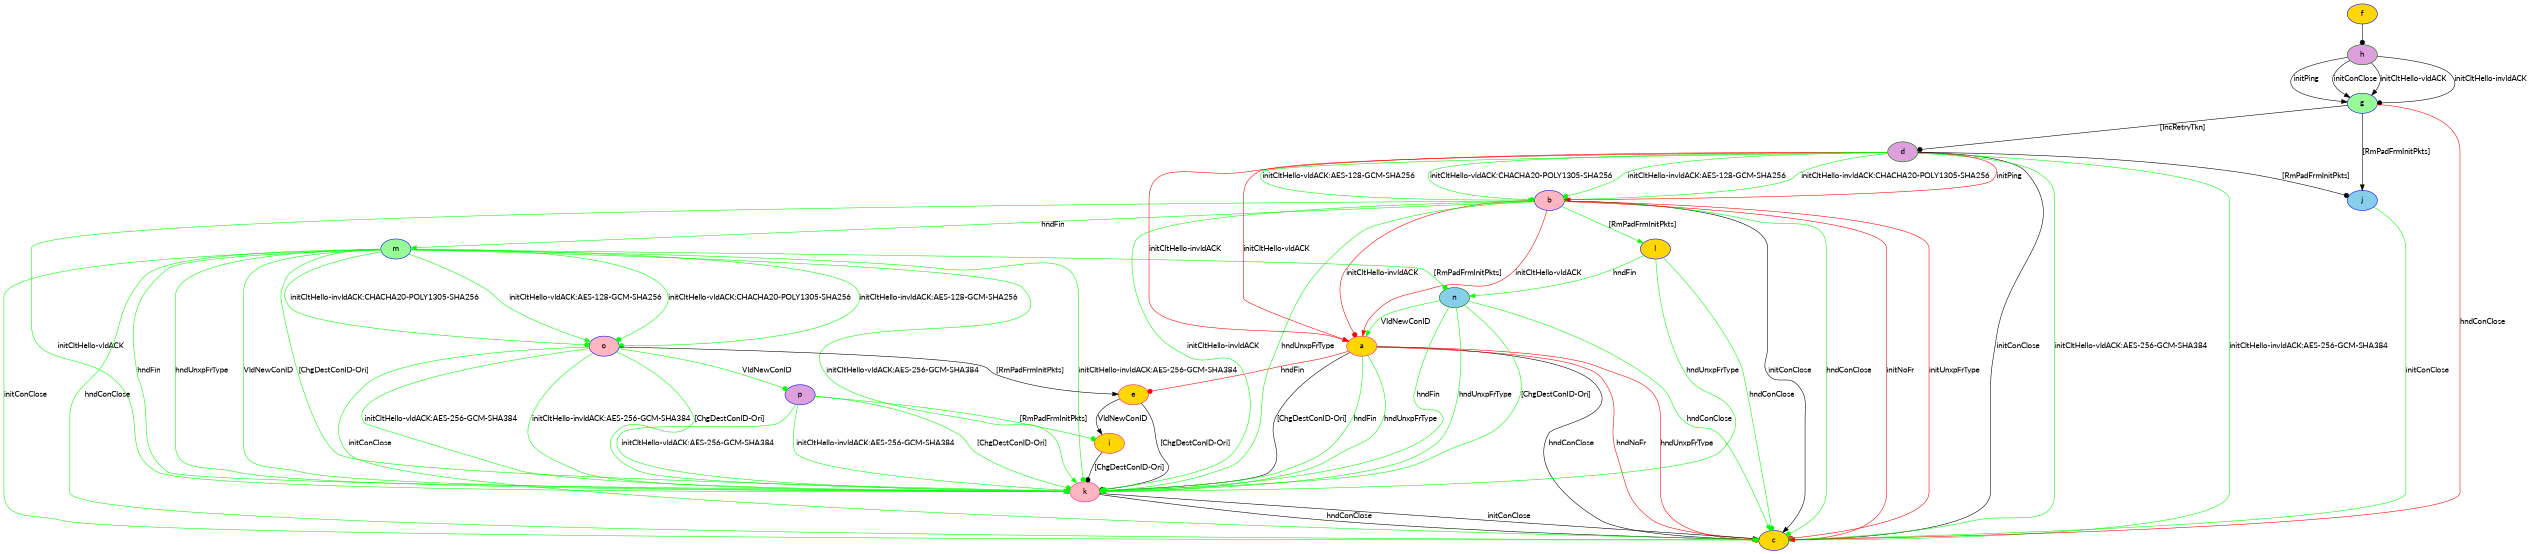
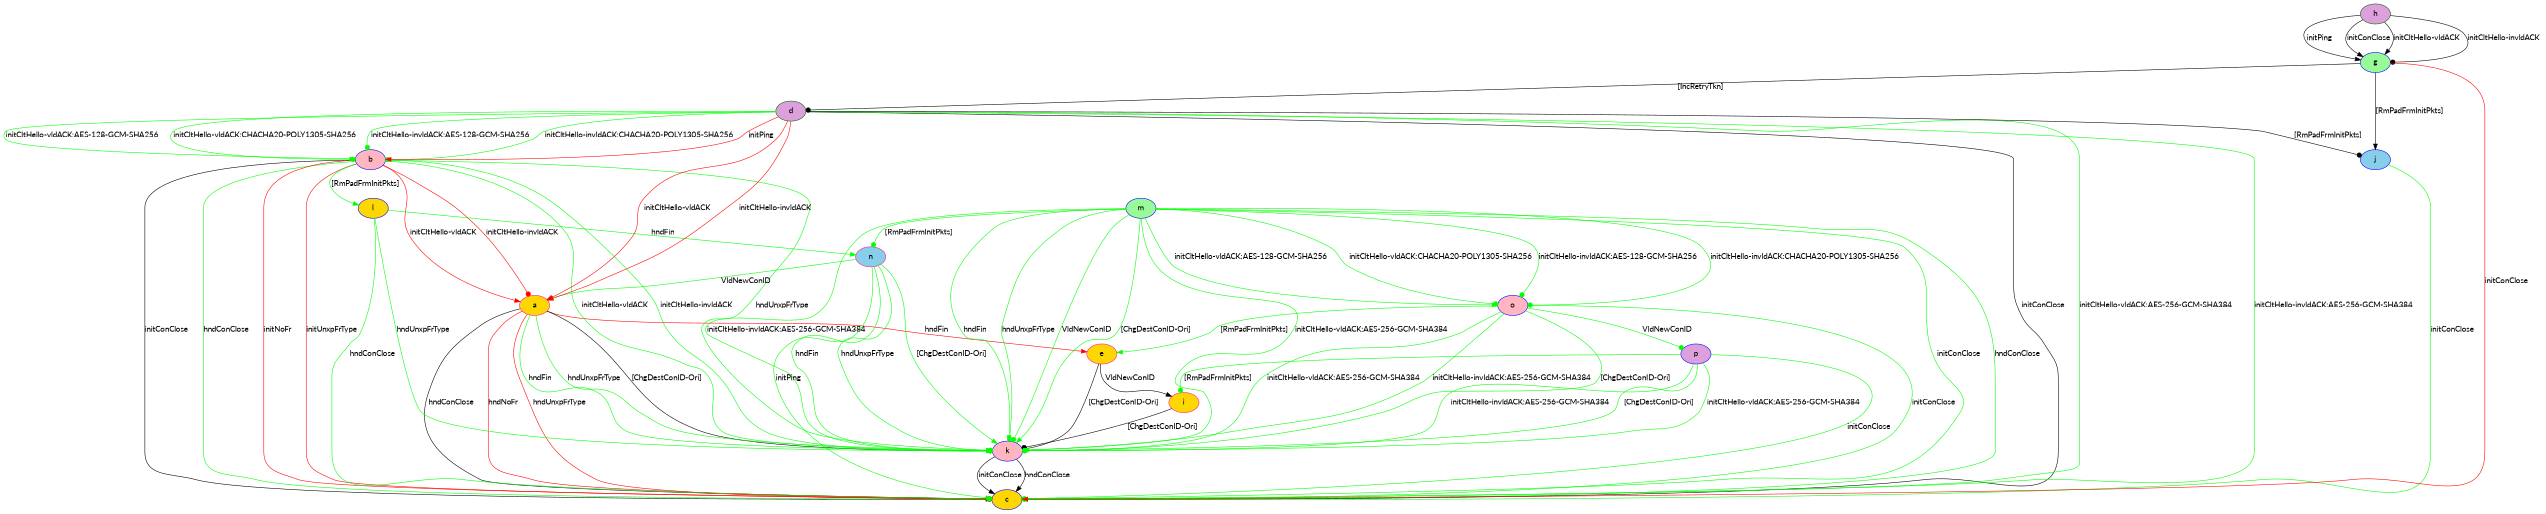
node "f": removed
edge "b" -> "m": removed, label "hndFin"
node "n": color darkgreen -> deeppink
edge "g" -> "c": label "hndConClose " -> "initConClose "
edge "o" -> "e": color black -> green
edge "a" -> "e": arrowhead dot -> normal
edge "n" -> "c": label "hndConClose " -> "initPing "
edge "p" -> "c": added, label "initConClose"
node "k": color deeppink -> blue
